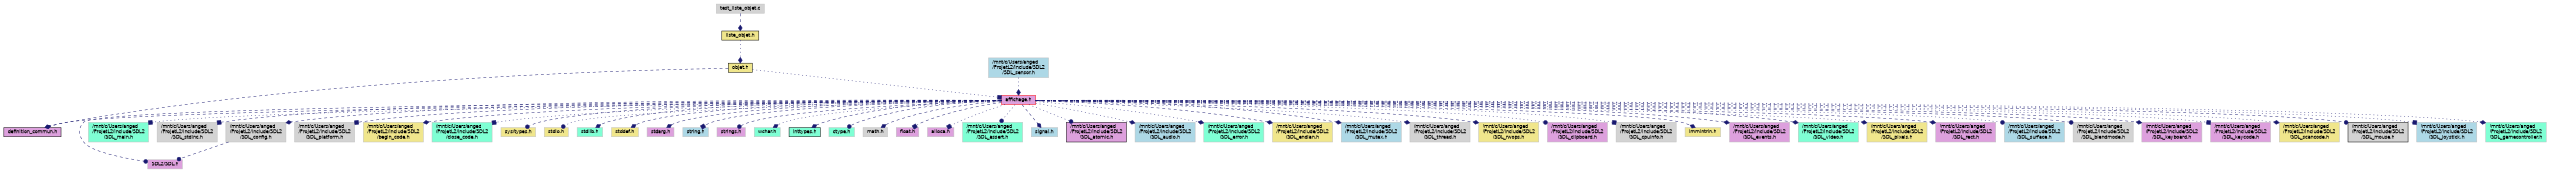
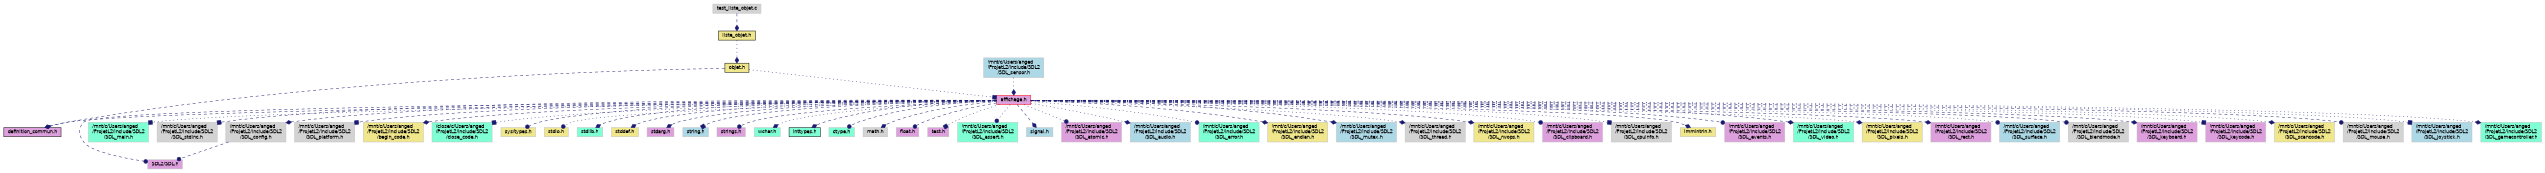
edge "affichage.h" -> "/mnt/c/Users/anged /ProjetL2/include/SDL2 /SDL_events.h": arrowhead diamond -> dot
edge "affichage.h" -> "/mnt/c/Users/anged /ProjetL2/include/SDL2 /SDL_error.h": arrowhead diamond -> dot
edge "affichage.h" -> "float.h": arrowhead box -> dot
node "/mnt/c/Users/anged /ProjetL2/include/SDL2 /close_code.h": label "/mnt/c/Users/anged /ProjetL2/include/SDL2 /close_code.h" -> "/close/c/Users/anged /ProjetL2/include/SDL2 /close_code.h"
node "alloca.h": label "alloca.h" -> "test.h"
node "/mnt/c/Users/anged /ProjetL2/include/SDL2 /SDL_atomic.h": color black -> grey75
node "/mnt/c/Users/anged /ProjetL2/include/SDL2 /SDL_mouse.h": color black -> grey75
